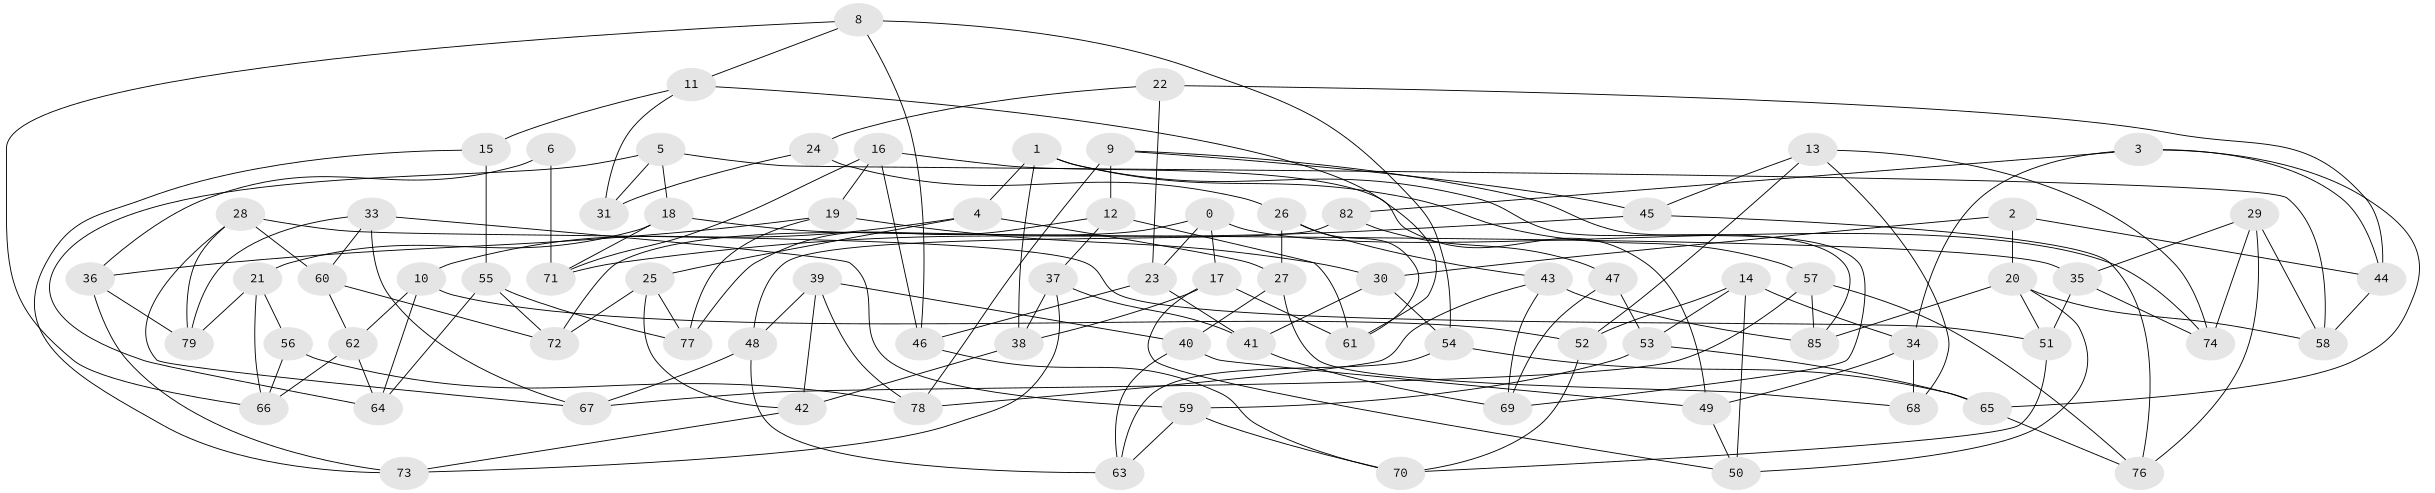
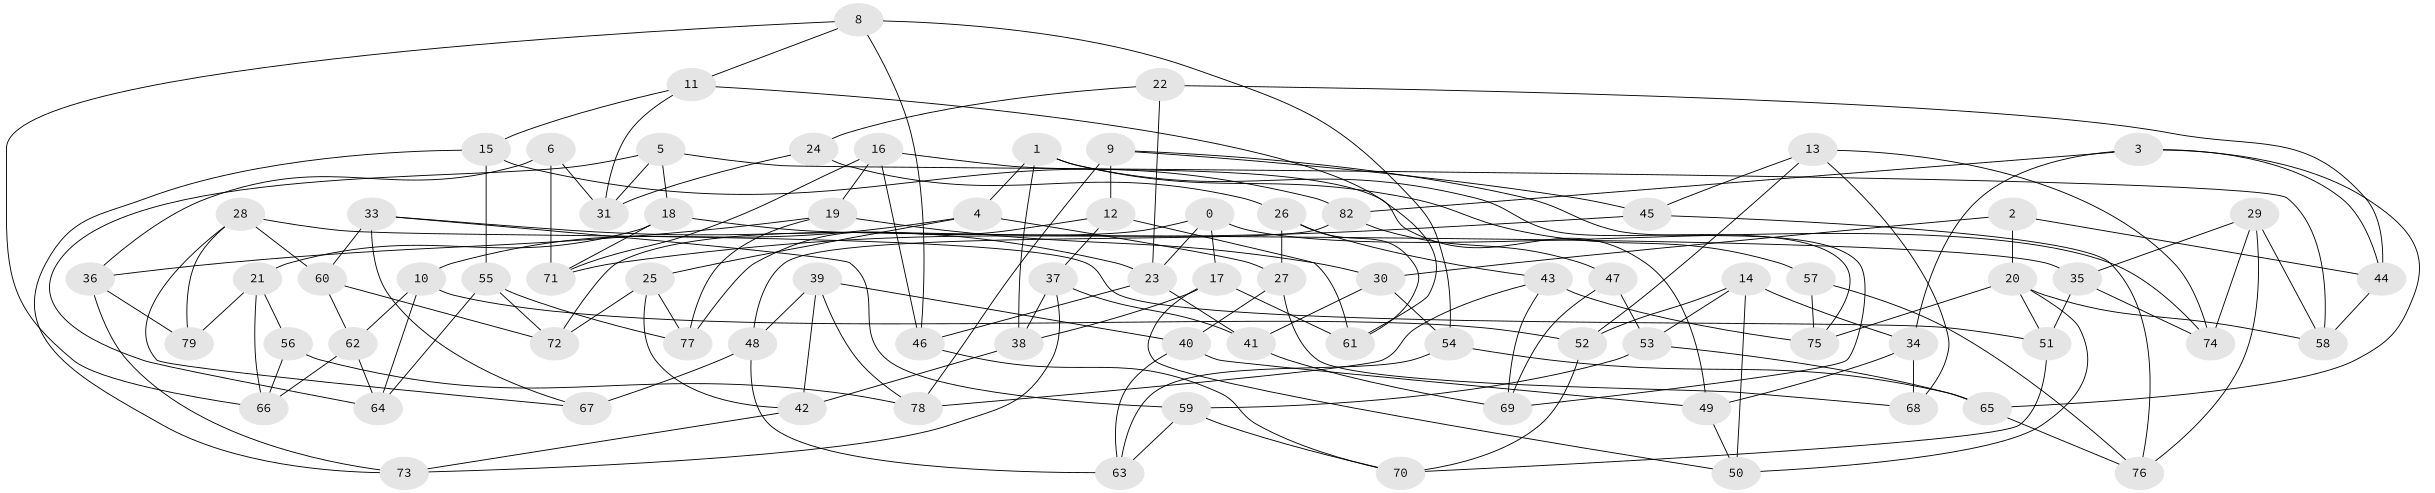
edge "6" -- "31": added
edge "15" -- "82": added
edge "33" -- "79": now "33" -- "23"
node "85": label "85" -> "75"
edge "57" -- "67": removed
